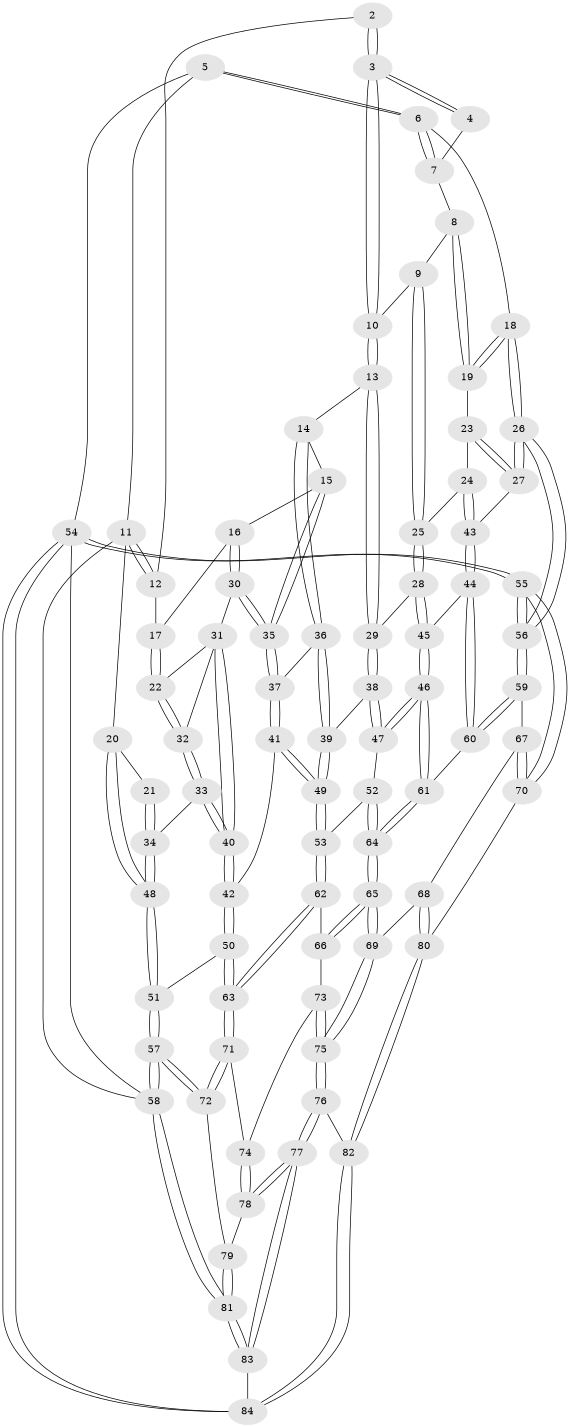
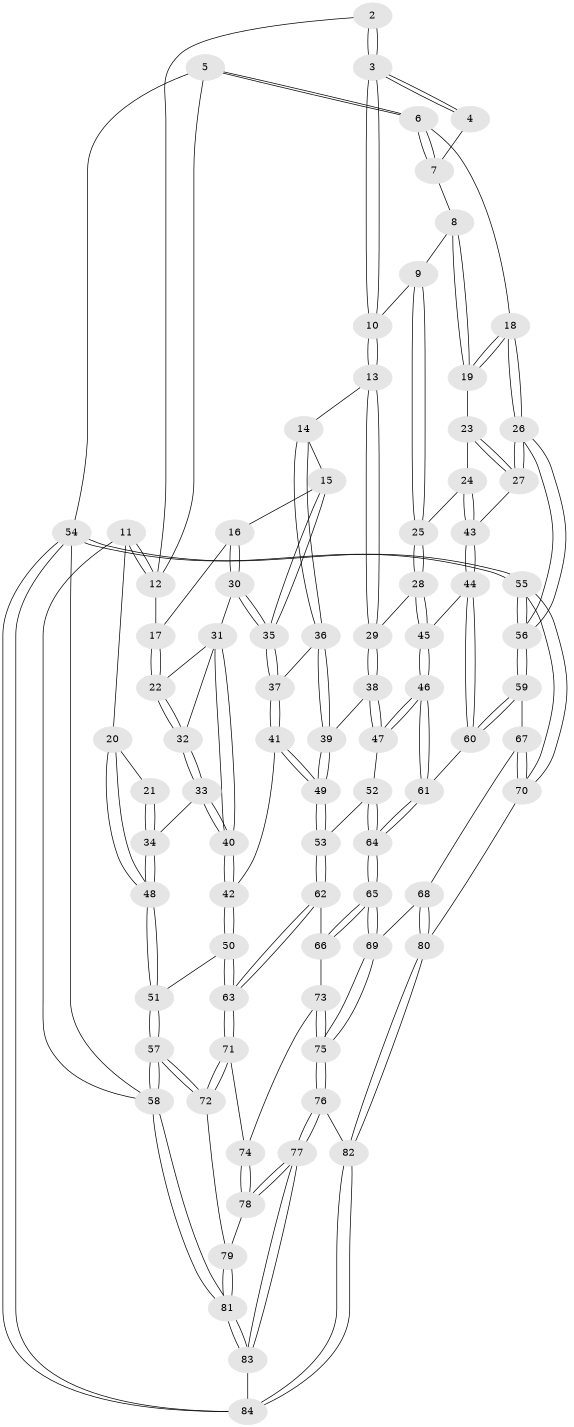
edge "5" -- "11": now "5" -- "12"
